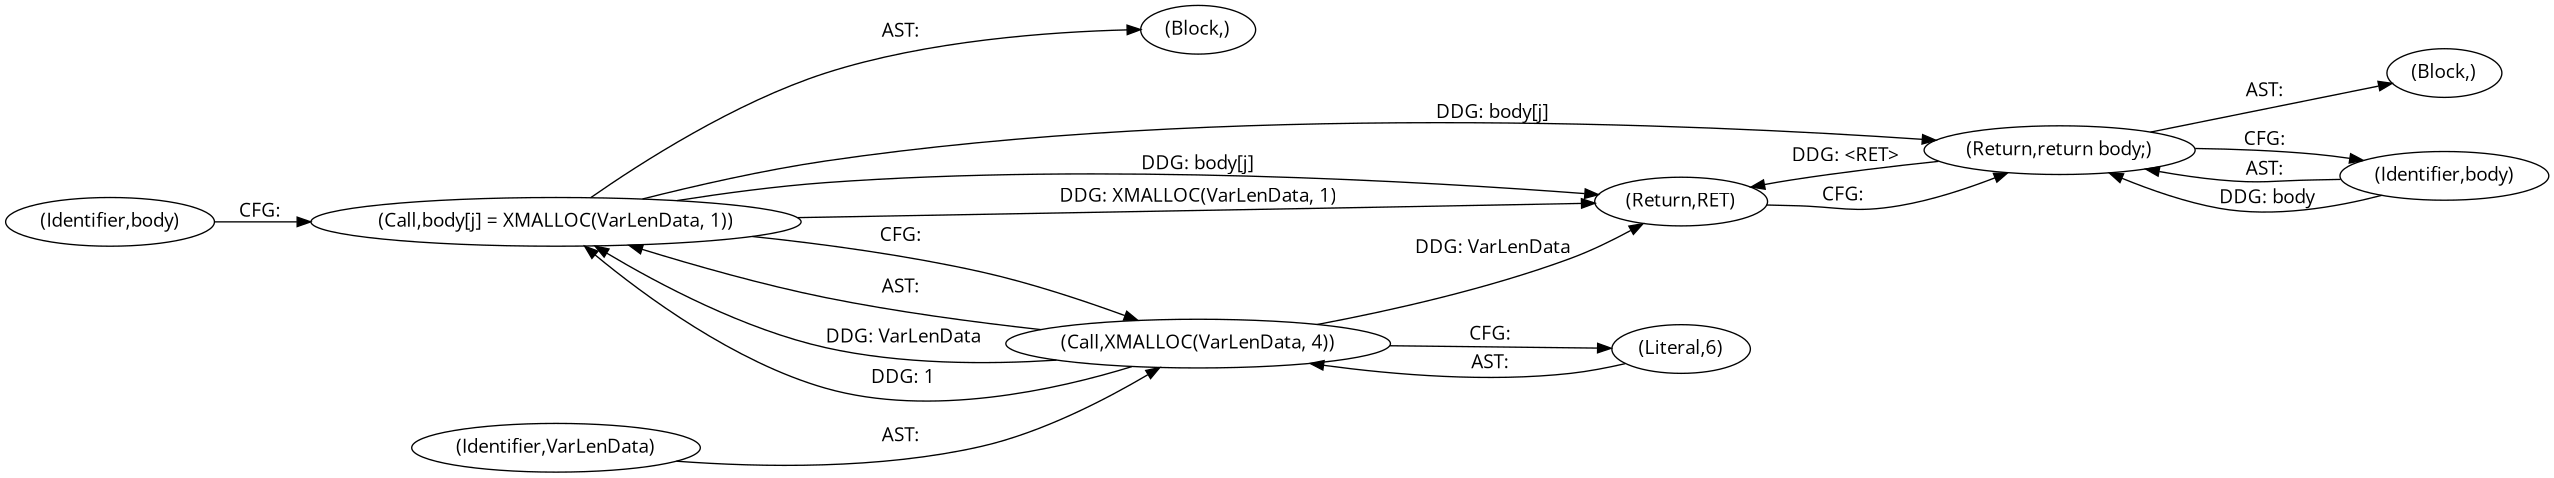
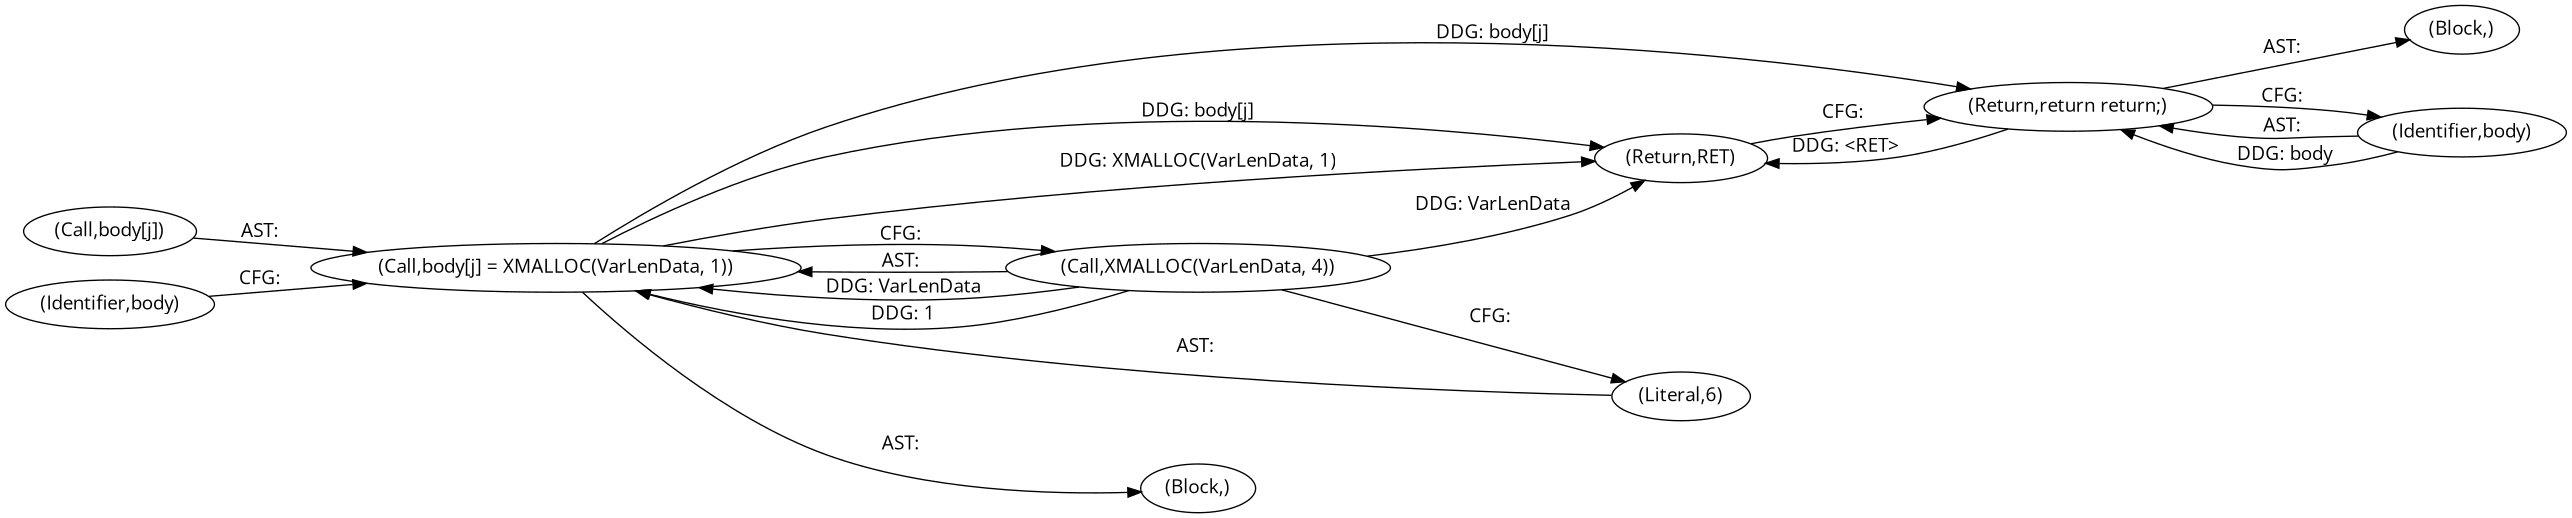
node "(Return,return body;)": label "(Return,return body;)" -> "(Return,return return;)"
node "(Call,body[j])": added
edge "(Literal,6)" -> "(Call,XMALLOC(VarLenData, 4))": now "(Literal,6)" -> "(Call,body[j] = XMALLOC(VarLenData, 1))"
node "(Identifier,VarLenData)": removed
